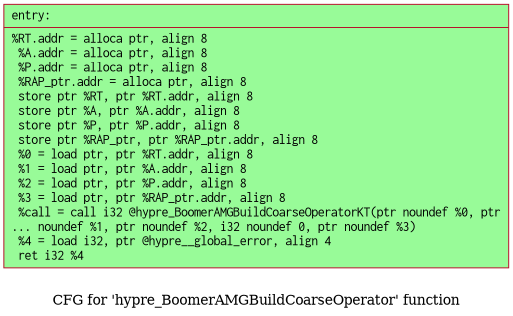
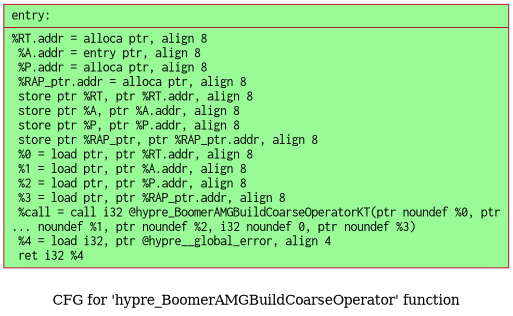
node "entry:": text "%A.addr = alloca ptr, align 8" -> "%A.addr = entry ptr, align 8"
